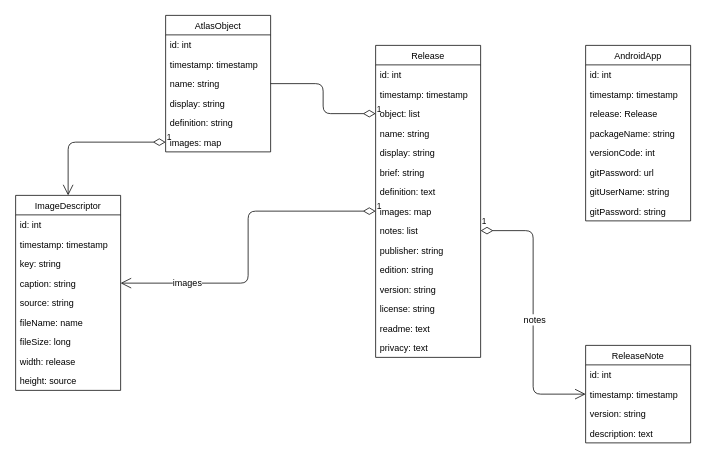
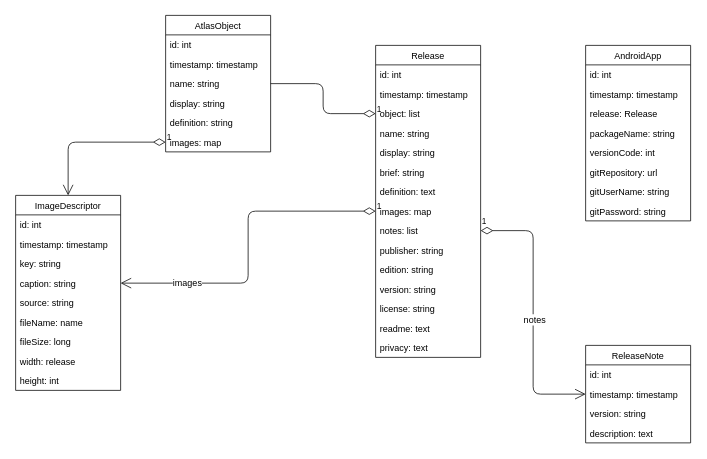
node "gitPassword: url": label "gitPassword: url" -> "gitRepository: url"
node "height: source": label "height: source" -> "height: int"
